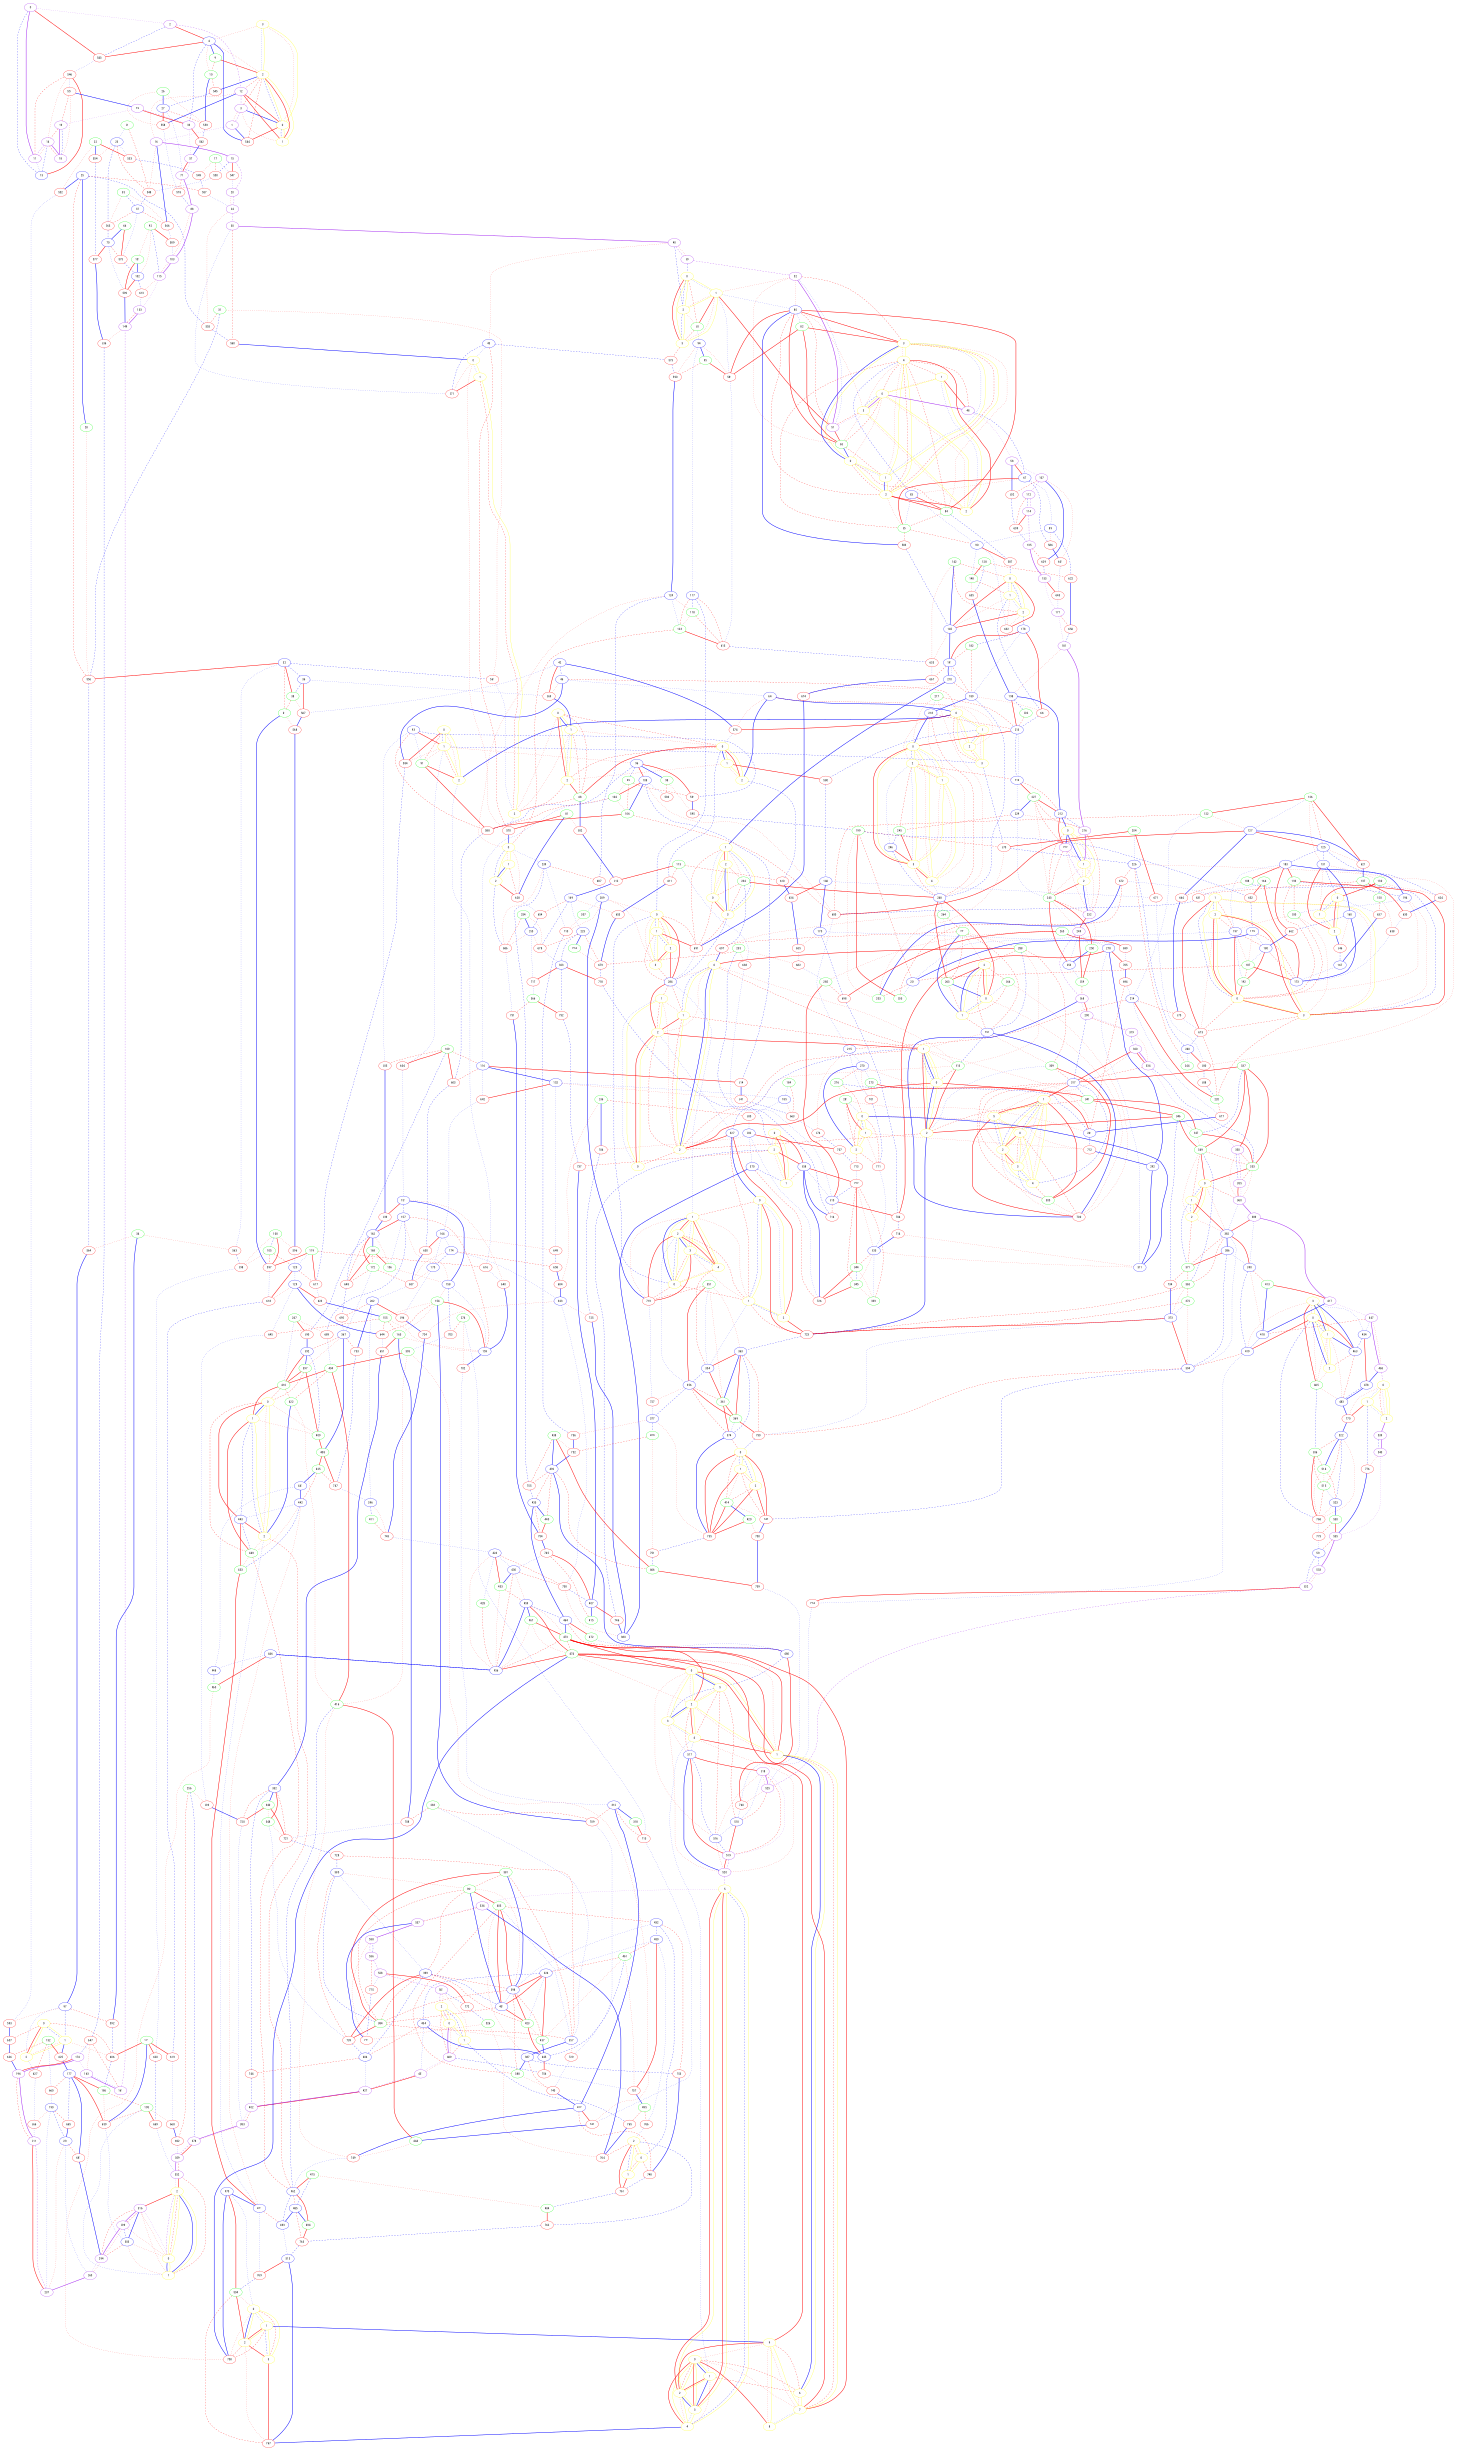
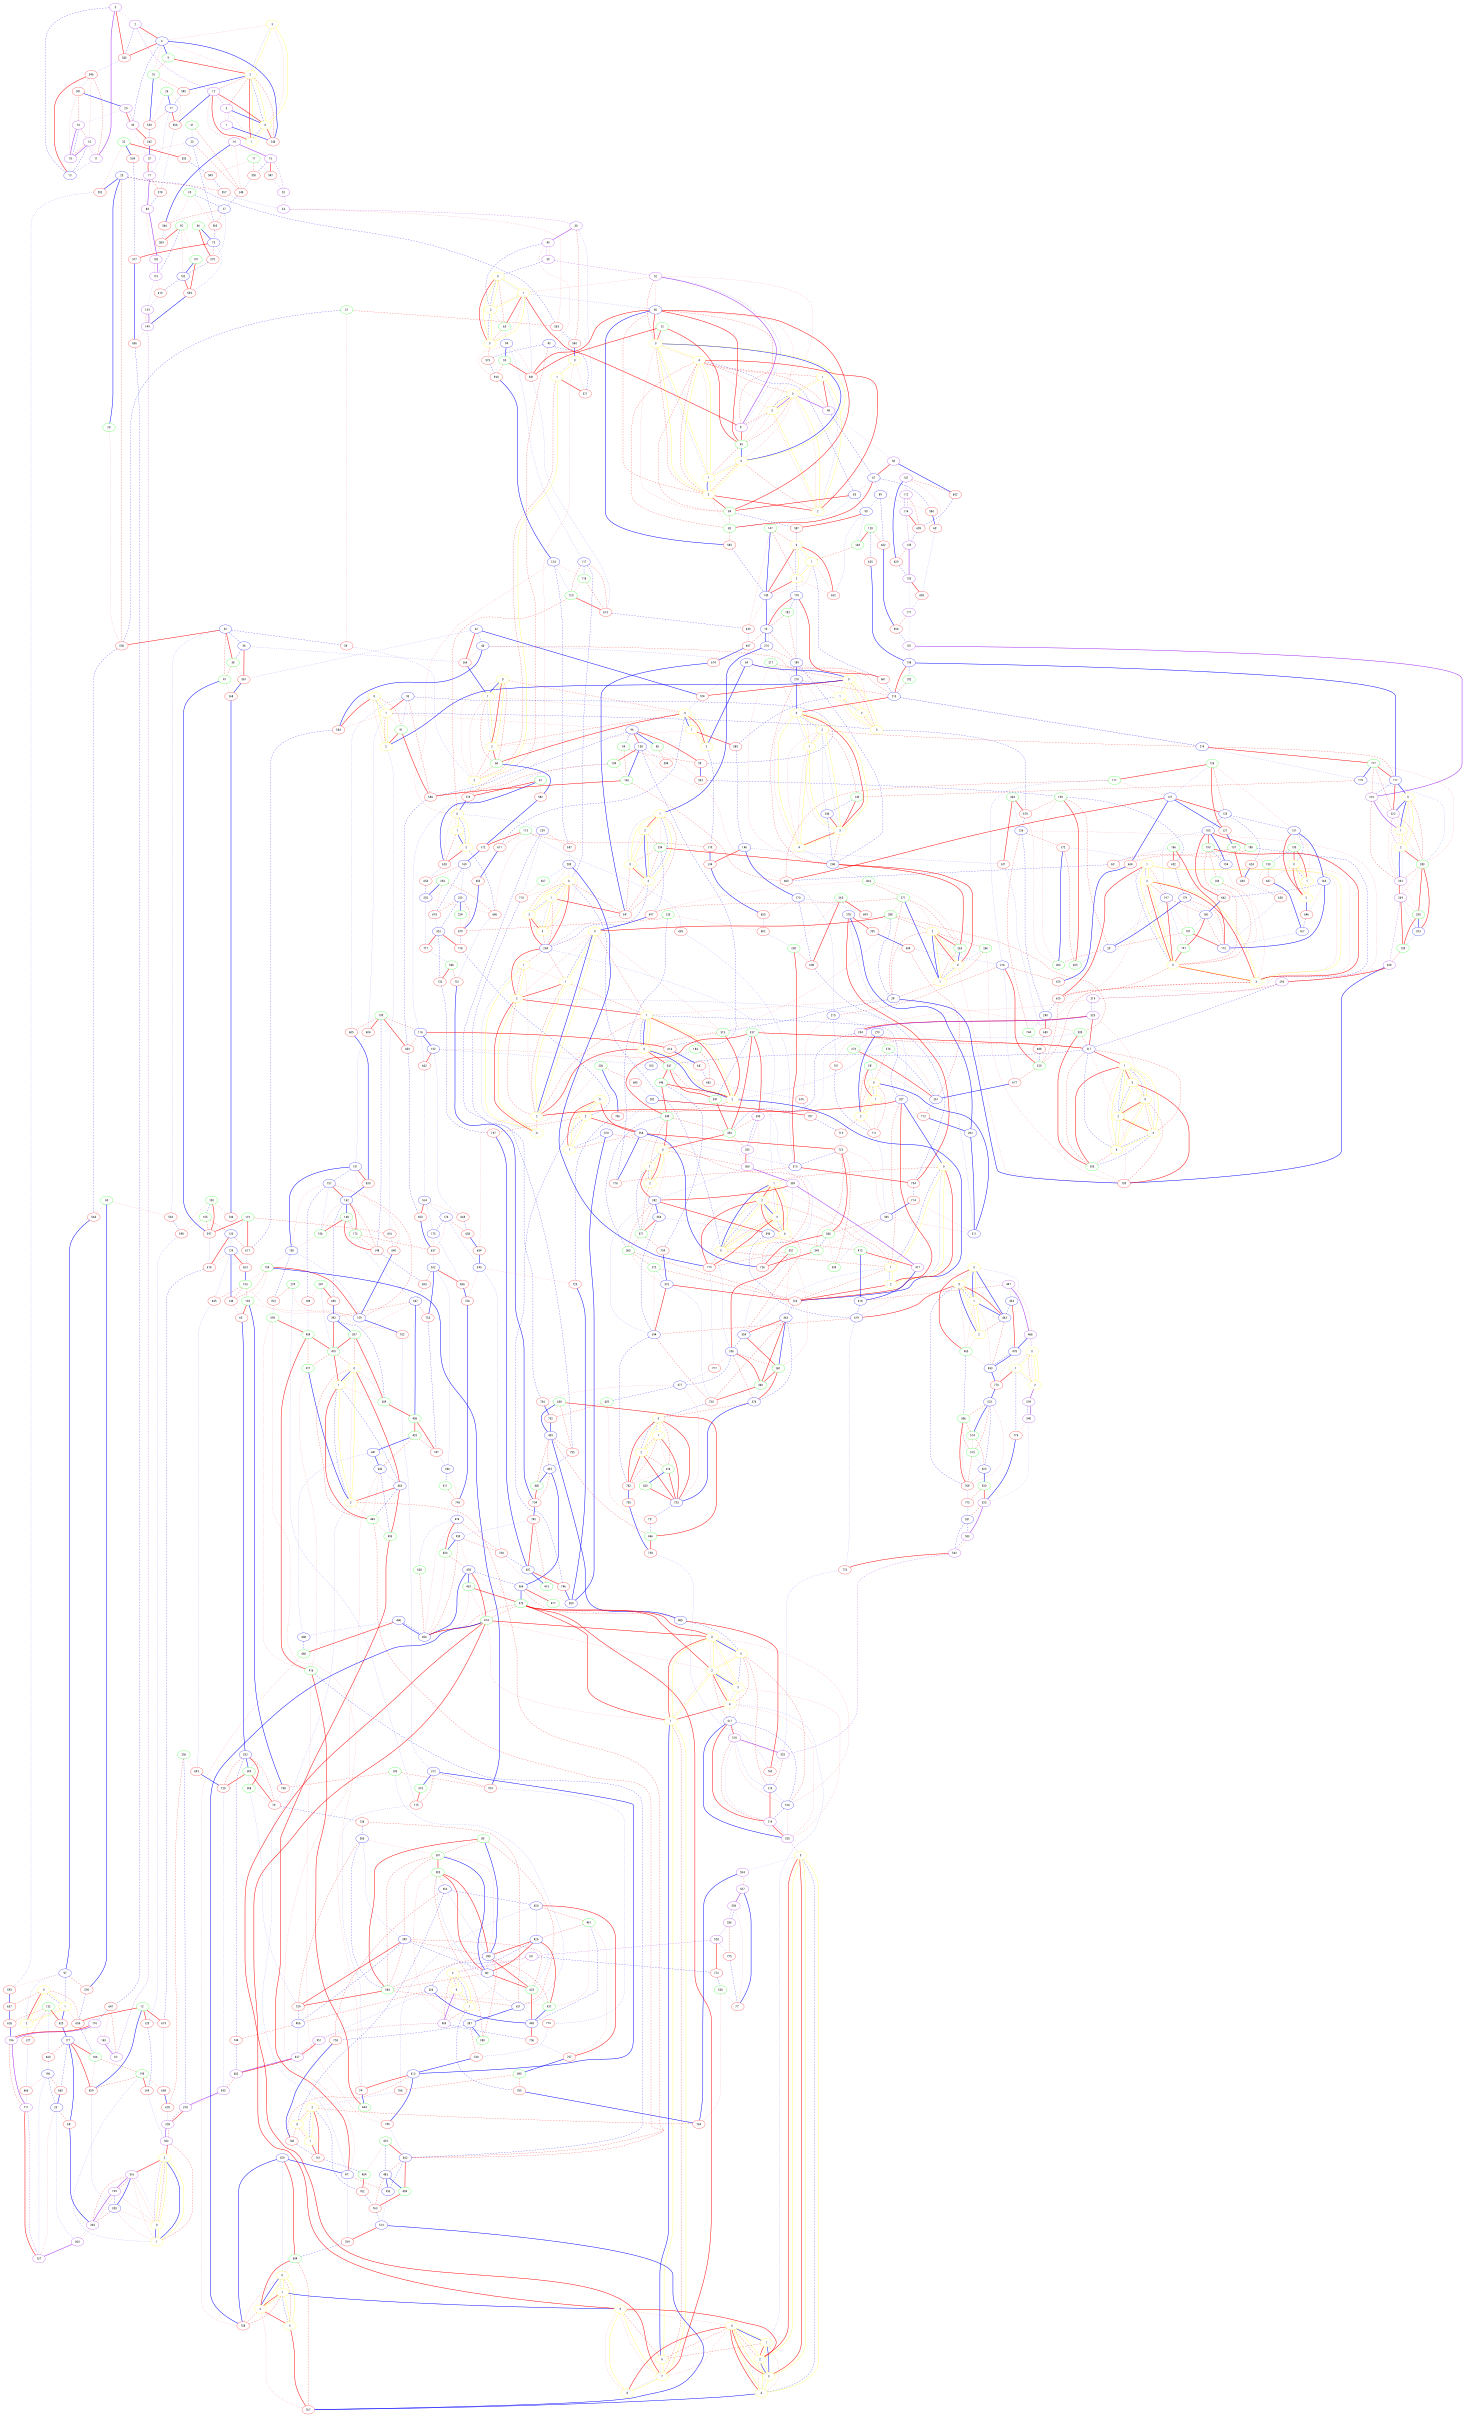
edge "85" -- "90": removed
node "735": color red -> blue
